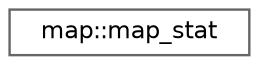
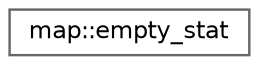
node "map::map_stat": label "map::map_stat" -> "map::empty_stat"
